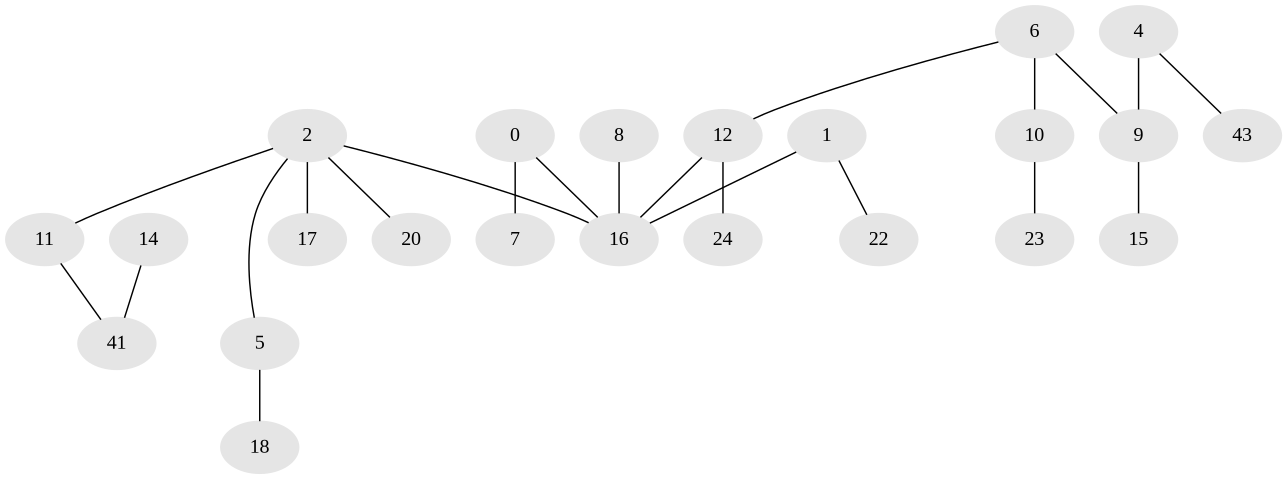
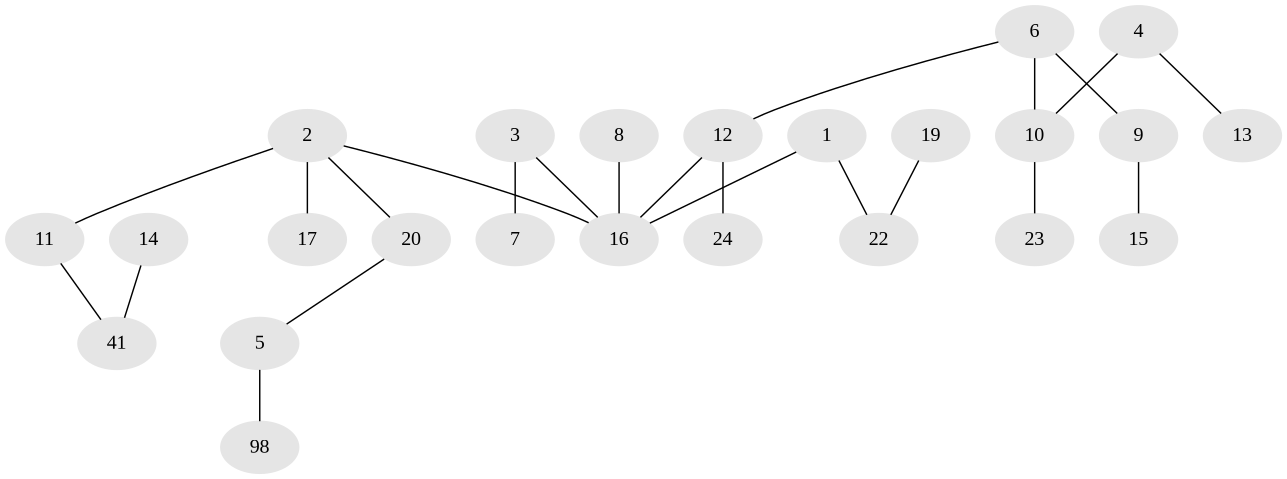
edge "4" -- "9": now "4" -- "10"
node "0": label "0" -> "3"
node "19": added
node "43": label "43" -> "13"
edge "2" -- "5": now "20" -- "5"
node "18": label "18" -> "98"
